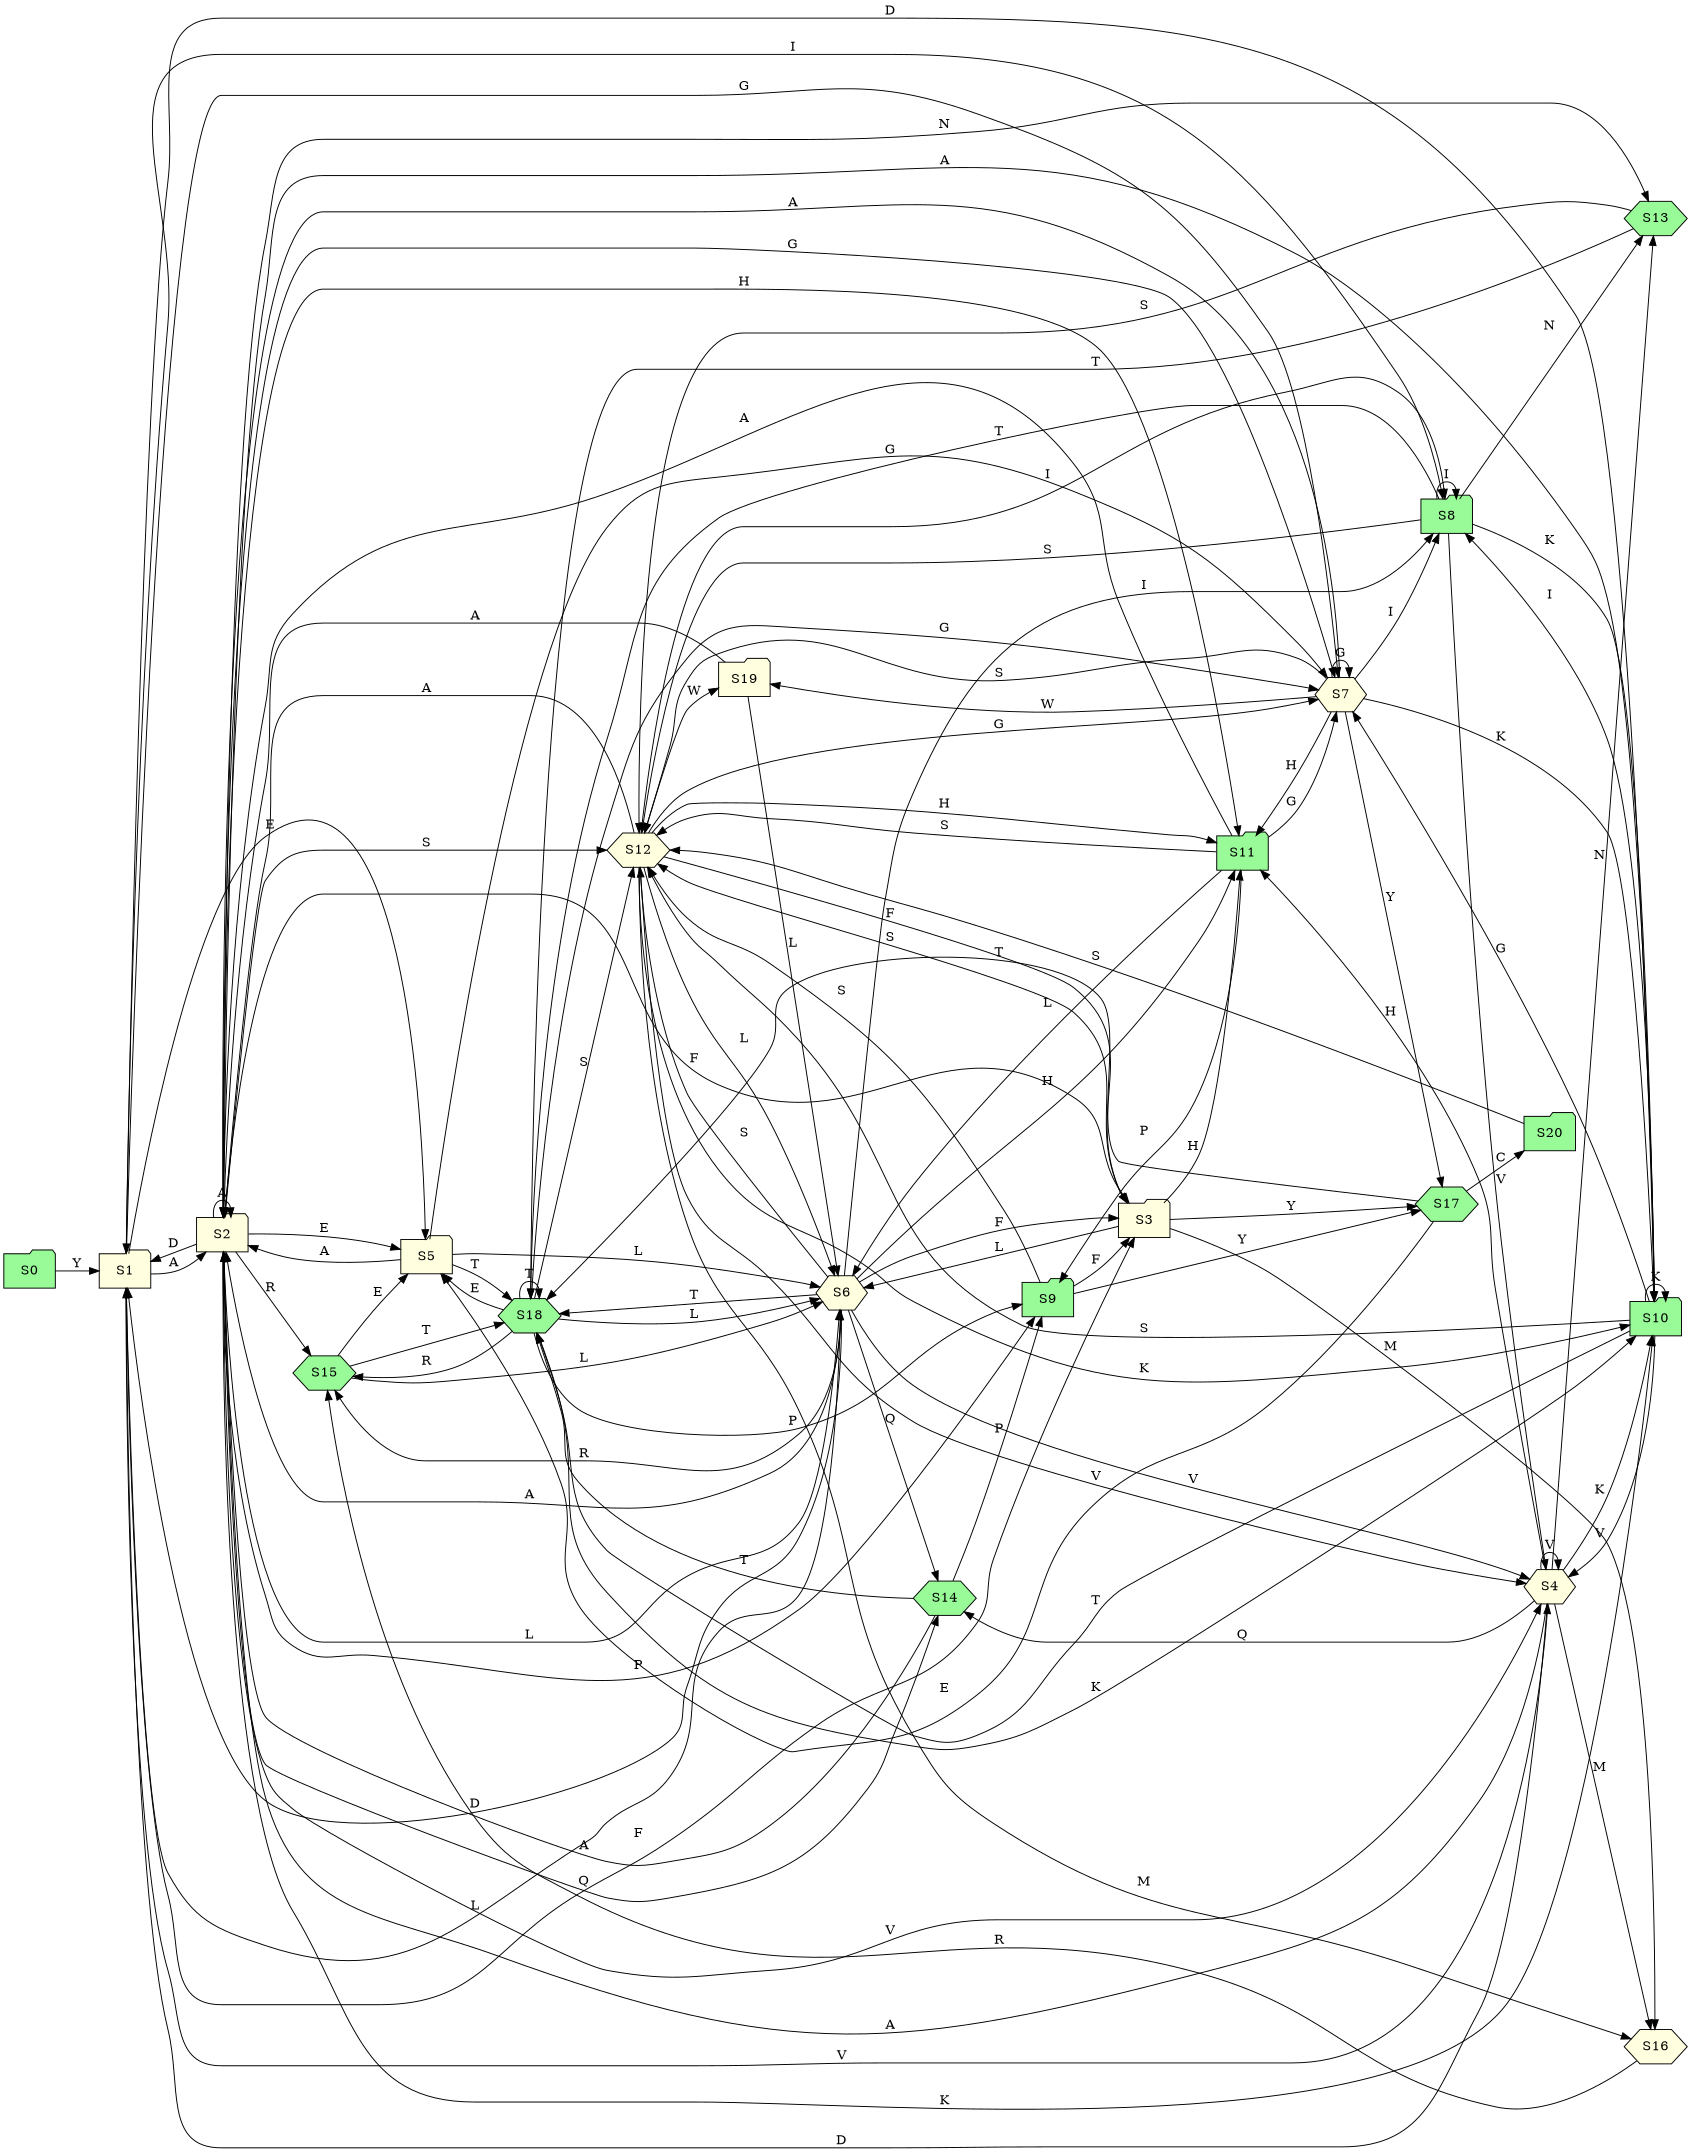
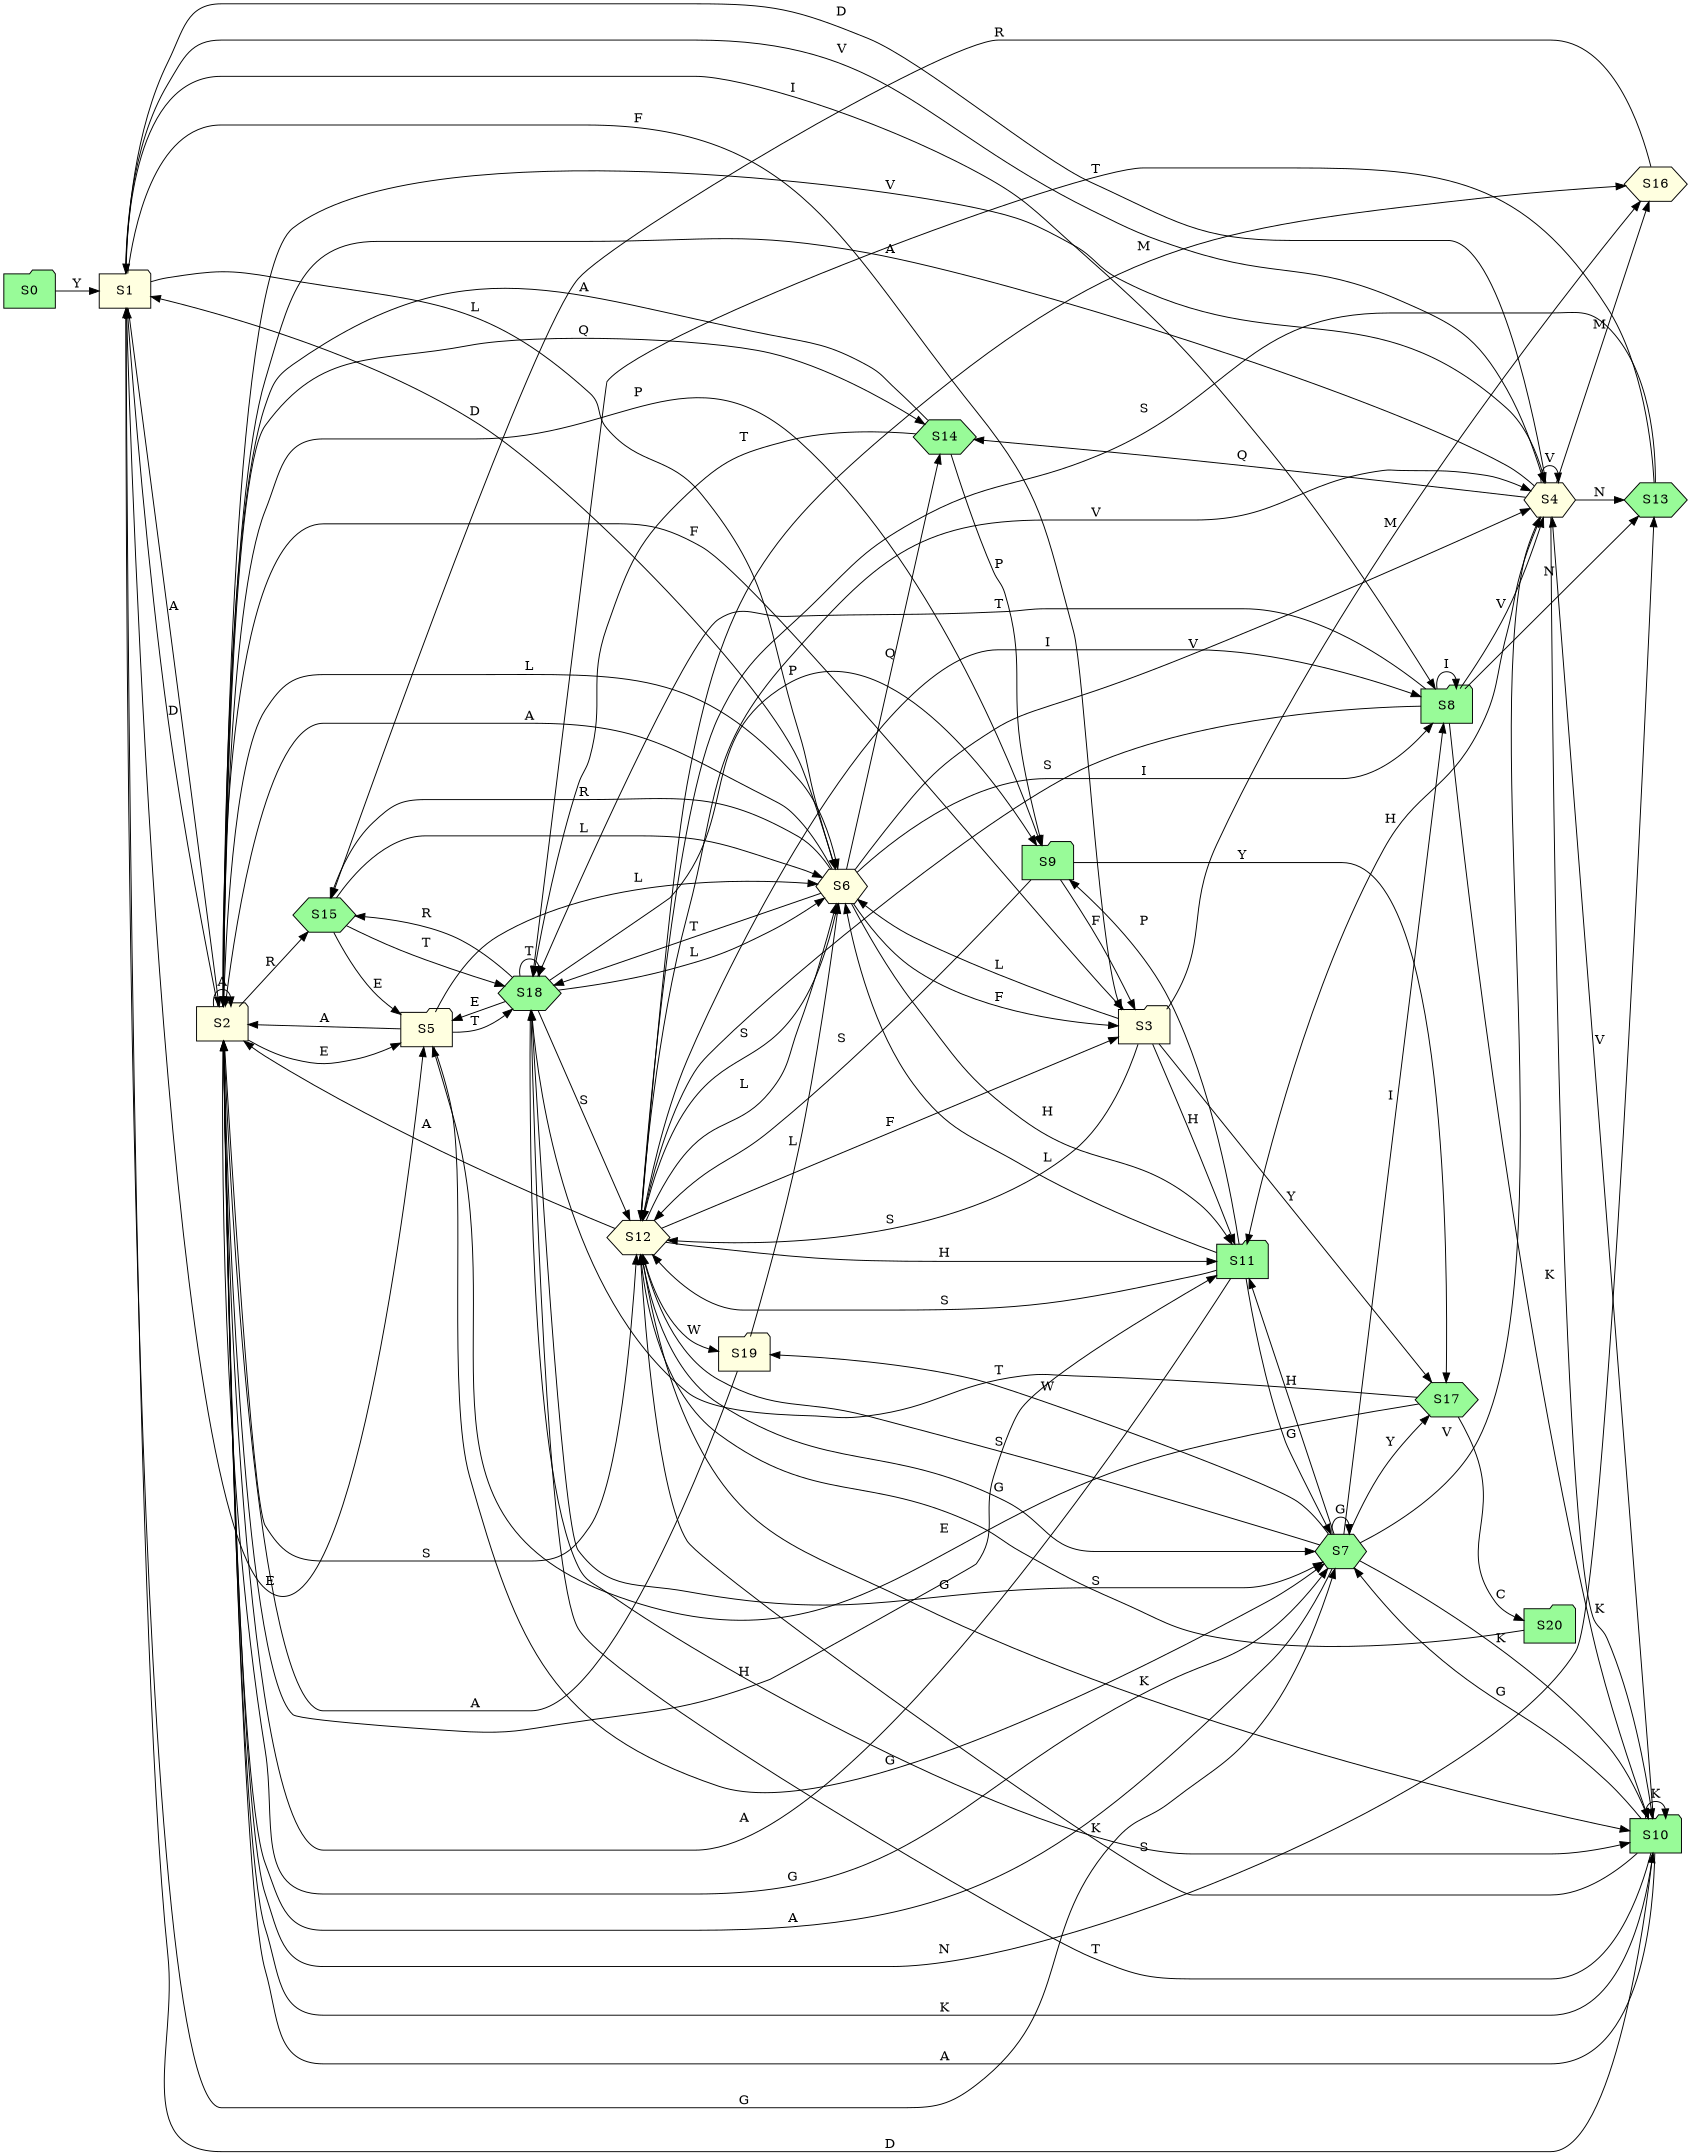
node "S7": fillcolor lightyellow -> palegreen
edge "S10" -> "S8": removed, label "I"
edge "S7" -> "S4": added, label "V"
